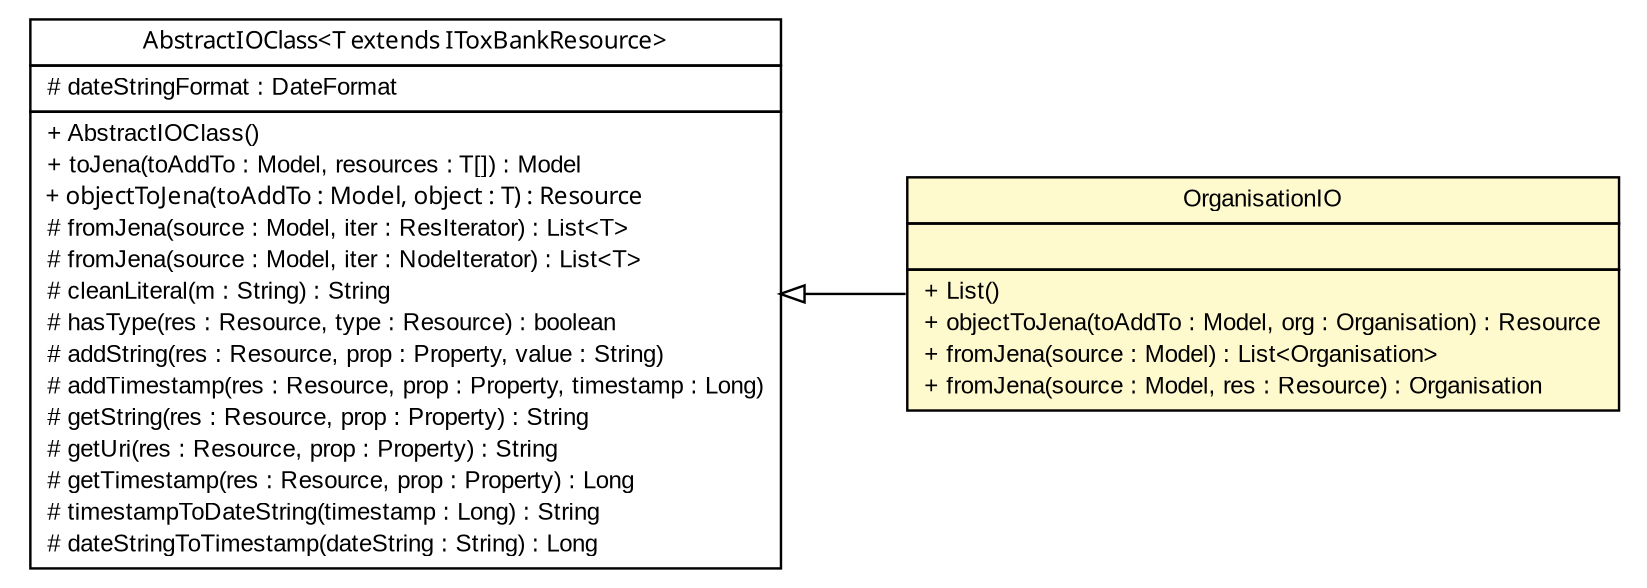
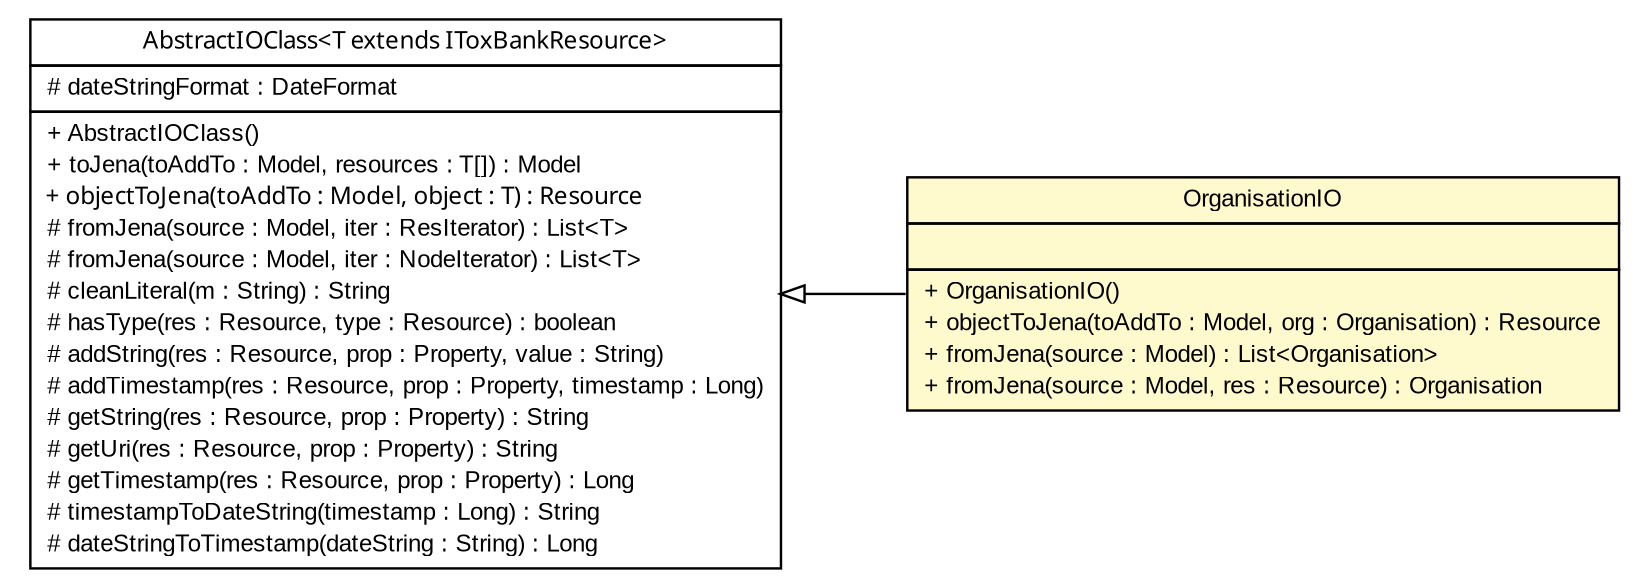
node "OrganisationIO": text "+ List()" -> "+ OrganisationIO()"
